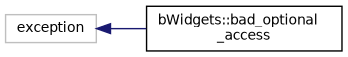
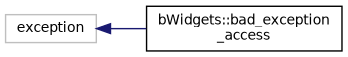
node "bWidgets::bad_optional _access": label "bWidgets::bad_optional _access" -> "bWidgets::bad_exception _access"
